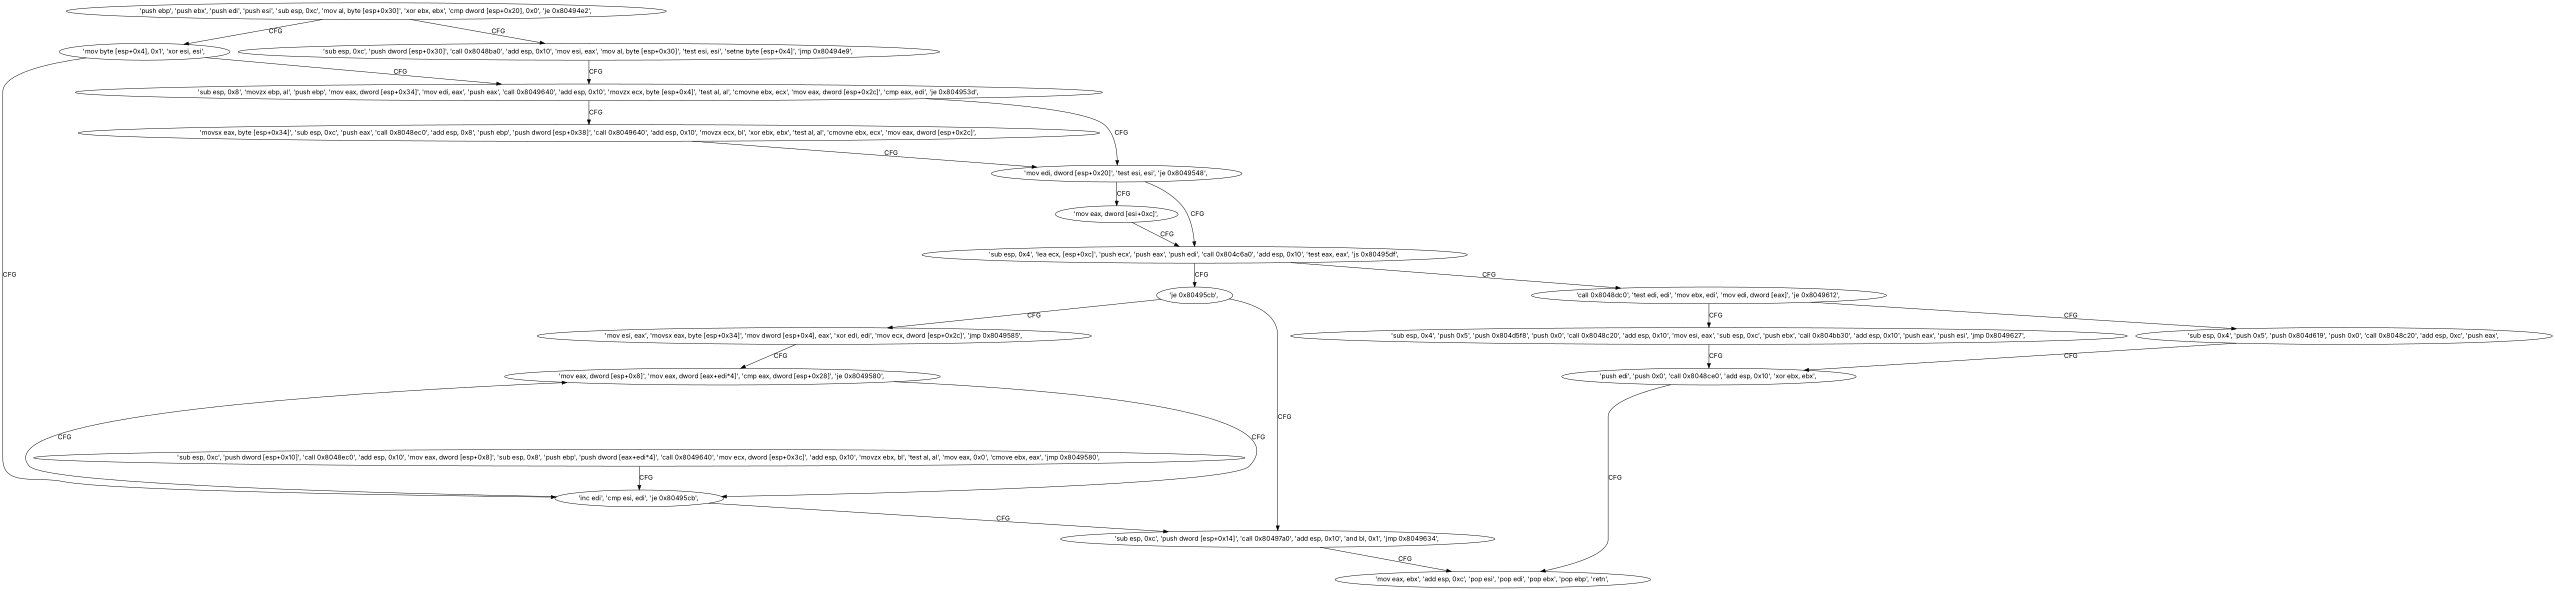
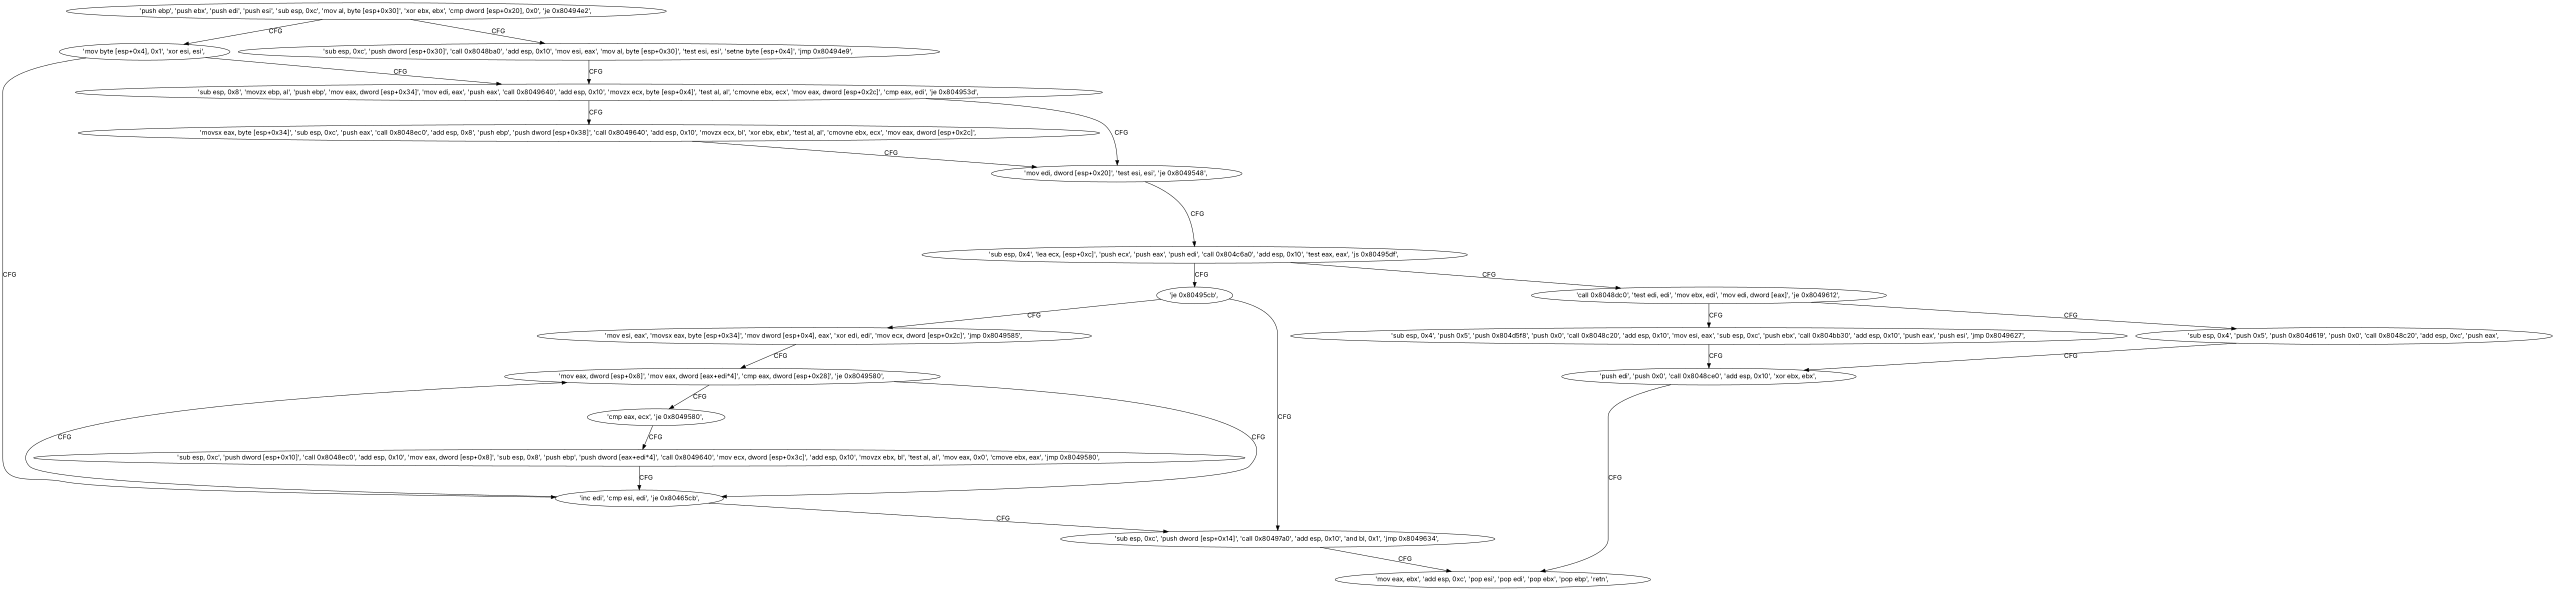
node "'mov eax, dword [esi+0xc]',": removed
node "'cmp eax, ecx', 'je 0x8049580',": added
node "'inc edi', 'cmp esi, edi', 'je 0x80495cb',": label "'inc edi', 'cmp esi, edi', 'je 0x80495cb'," -> "'inc edi', 'cmp esi, edi', 'je 0x80465cb',"
